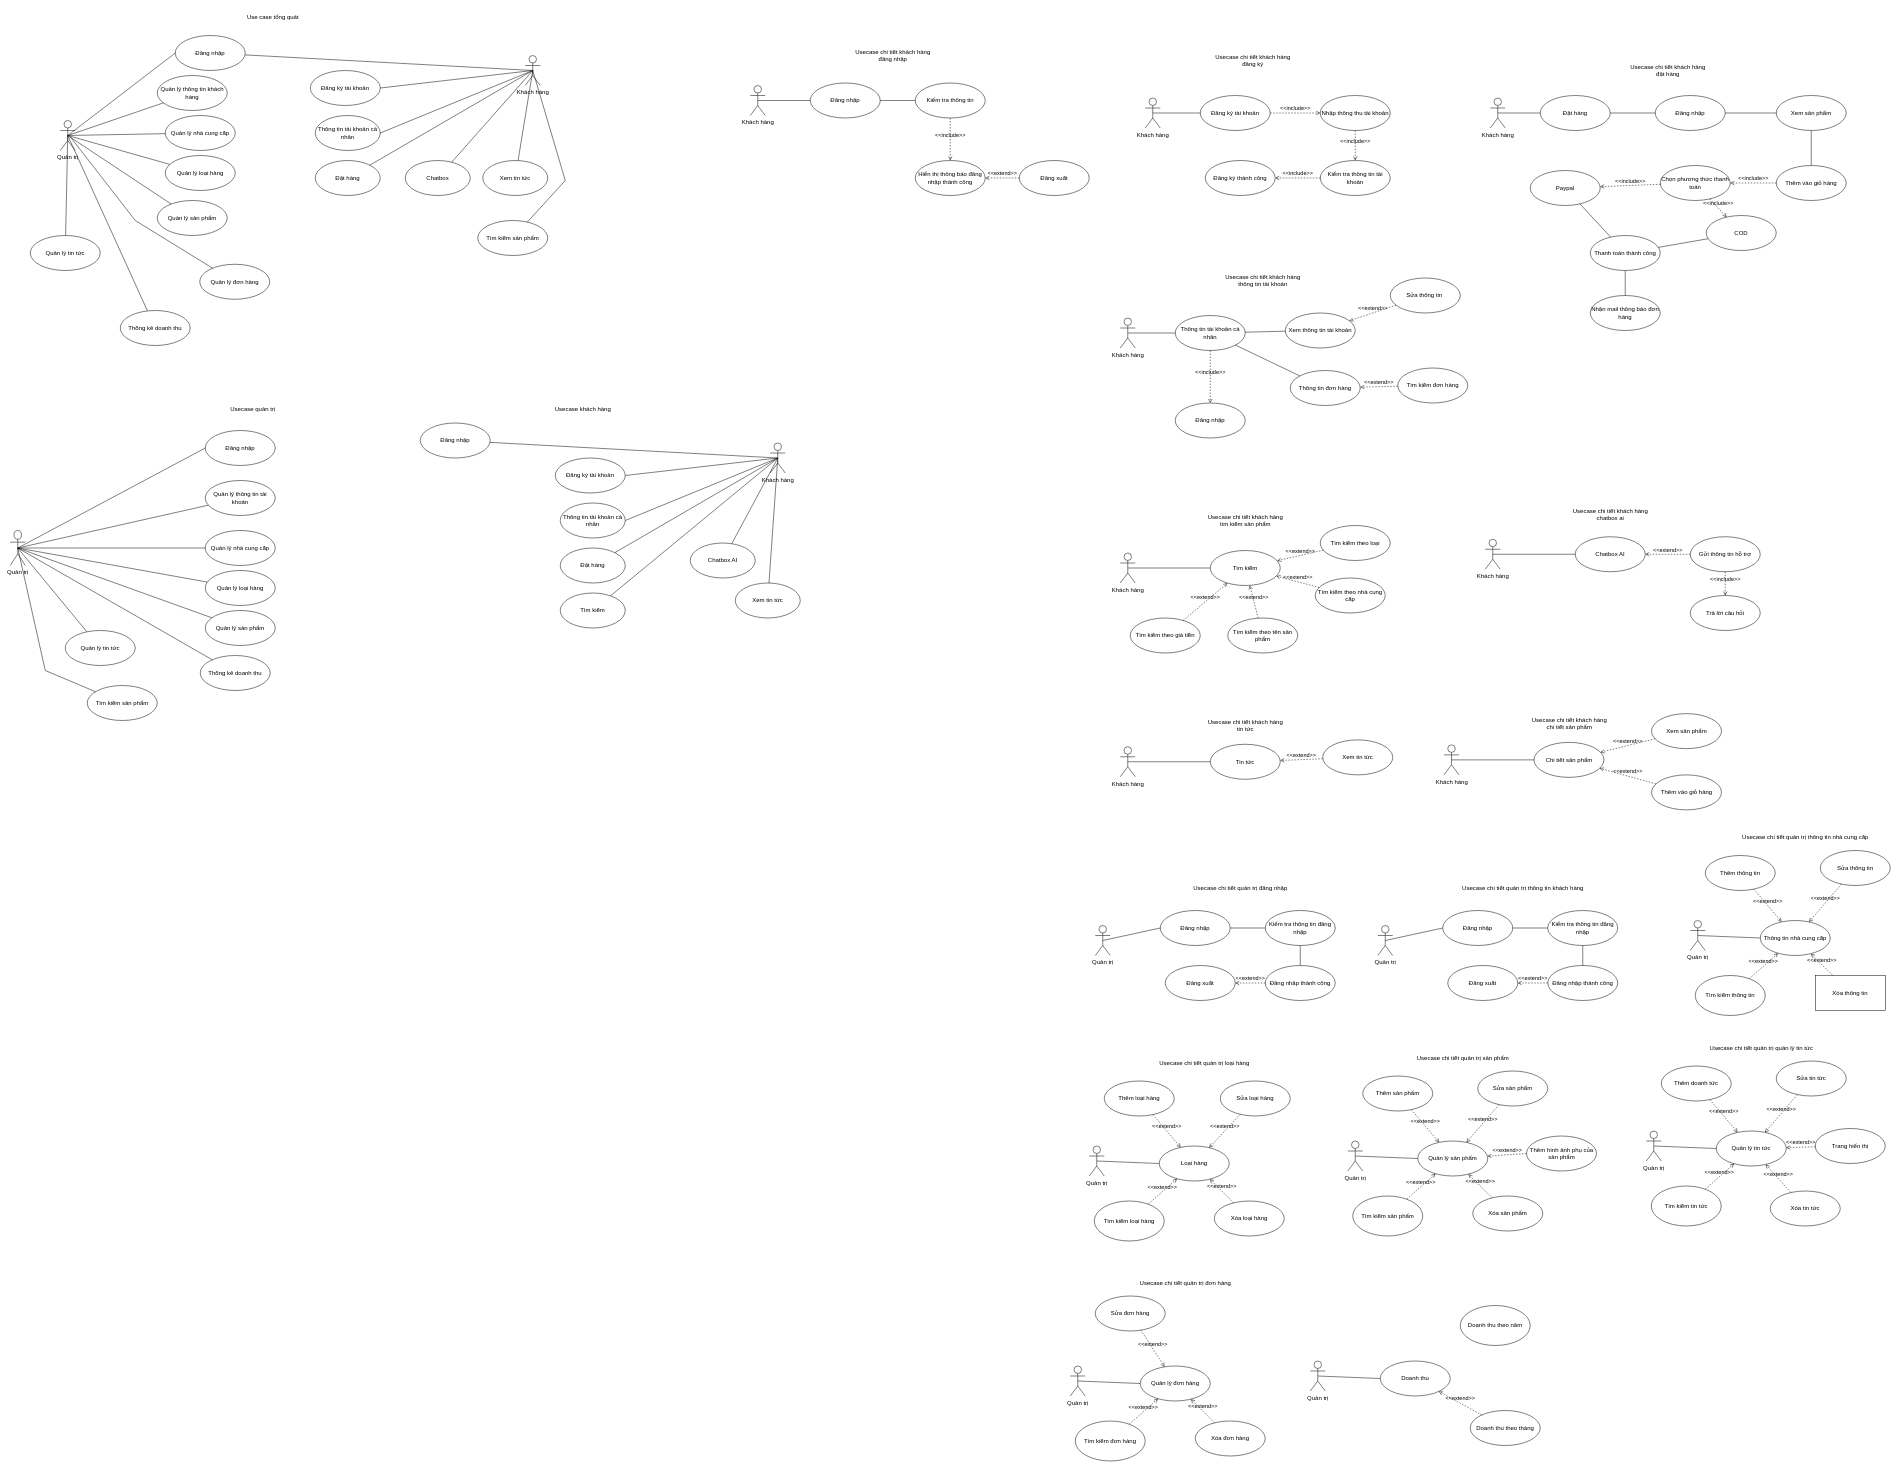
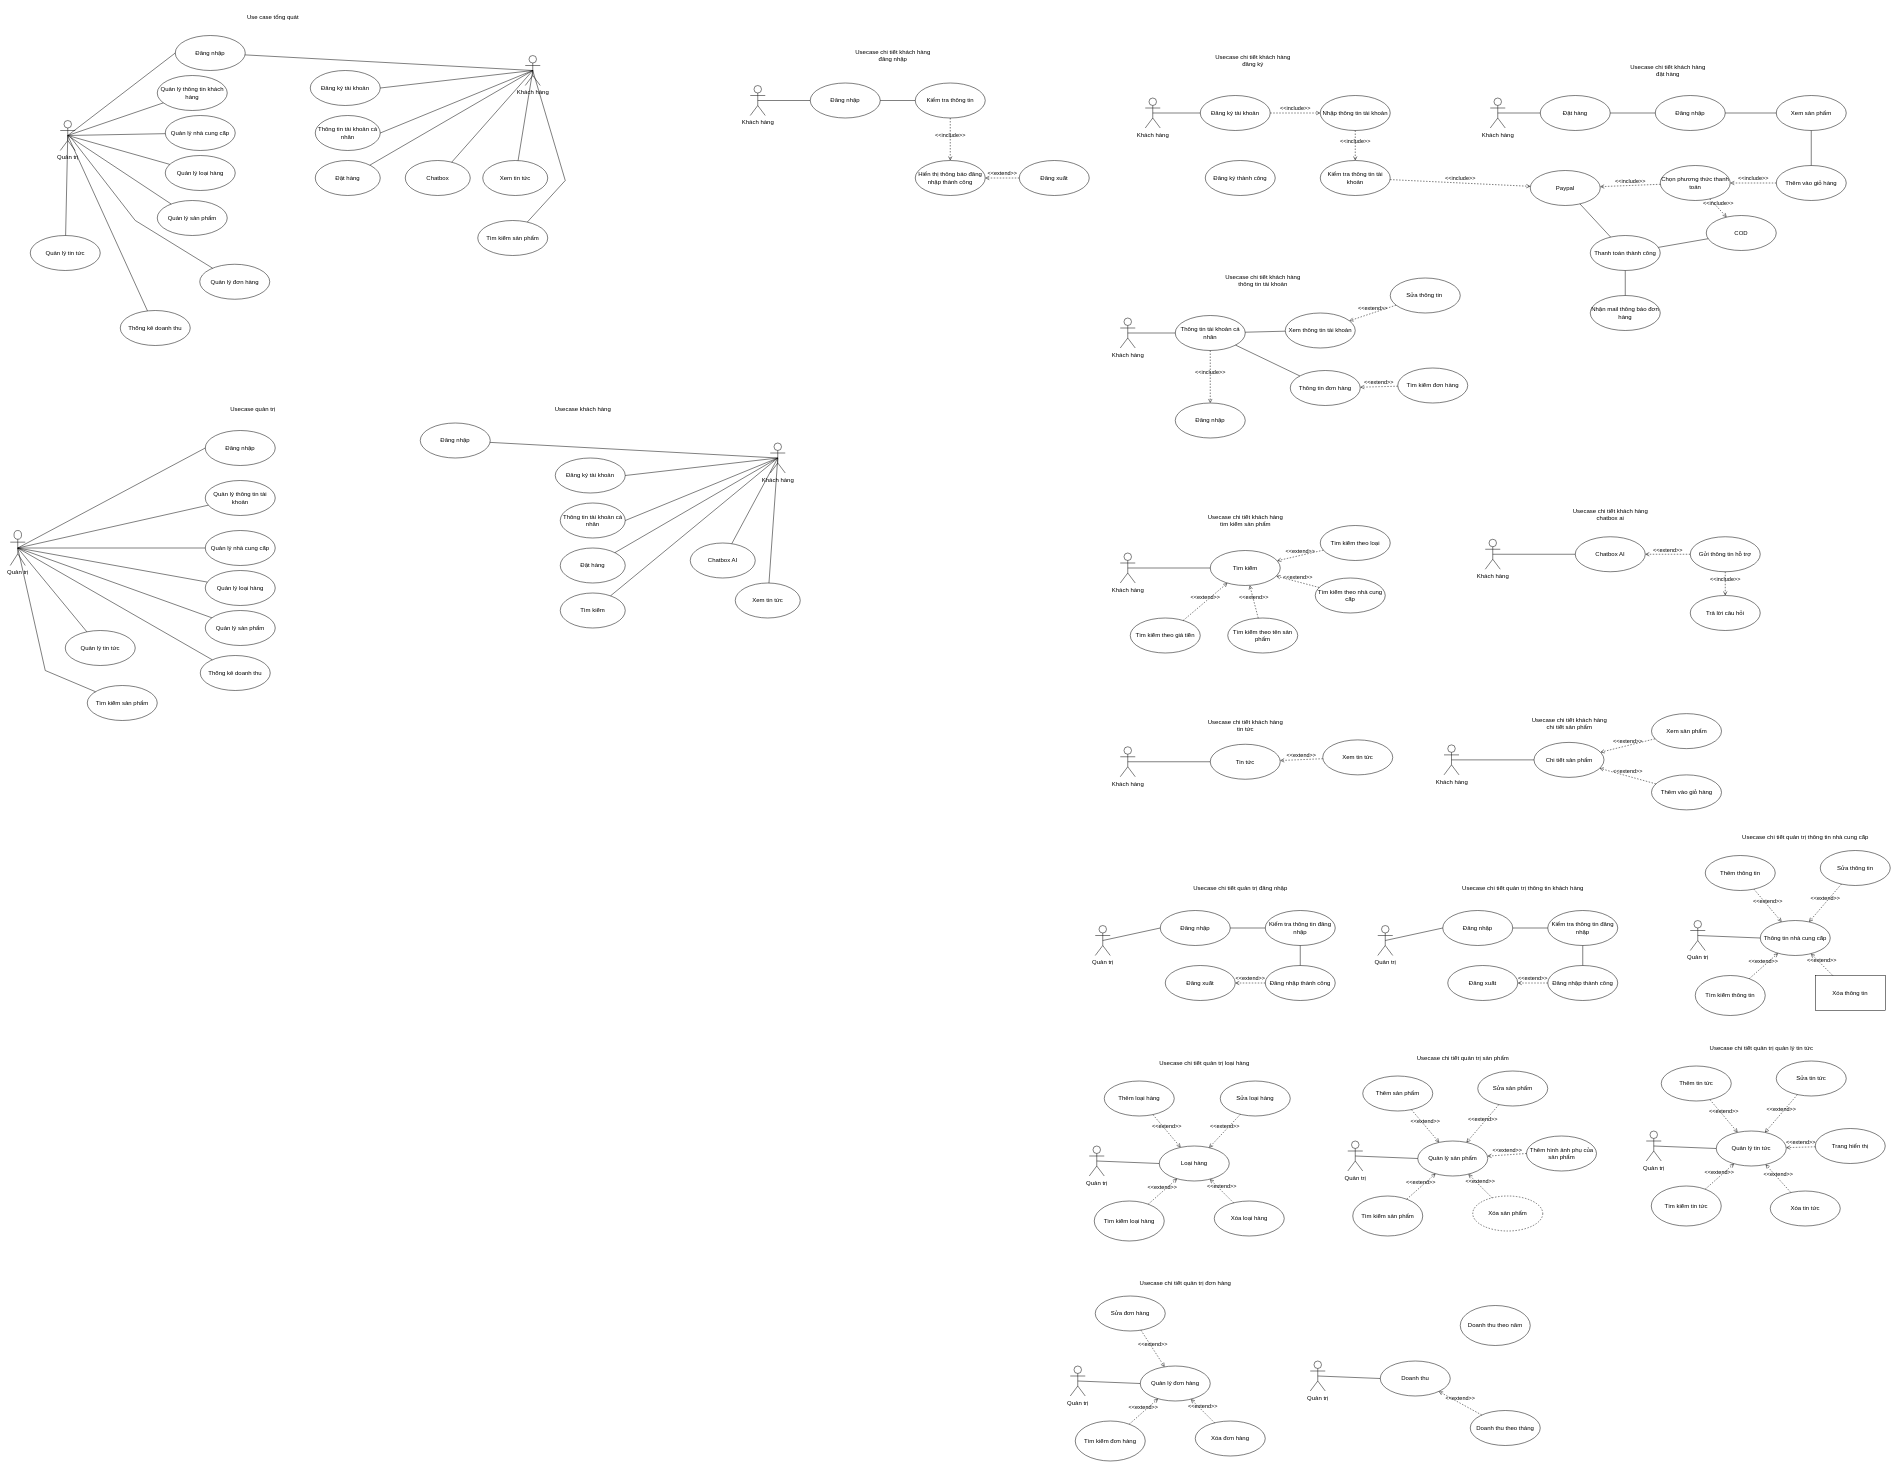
node "Nhập thông thu tài khoản": label "Nhập thông thu tài khoản" -> "Nhập thông tin tài khoản"
edge "Kiểm tra thông tin tài khoản" -> "Đăng ký thành công": now "Kiểm tra thông tin tài khoản" -> "Paypal"
node "Thêm doanh tức": label "Thêm doanh tức" -> "Thêm tin tức"
node "Xóa sản phẩm": style solid -> dashed
